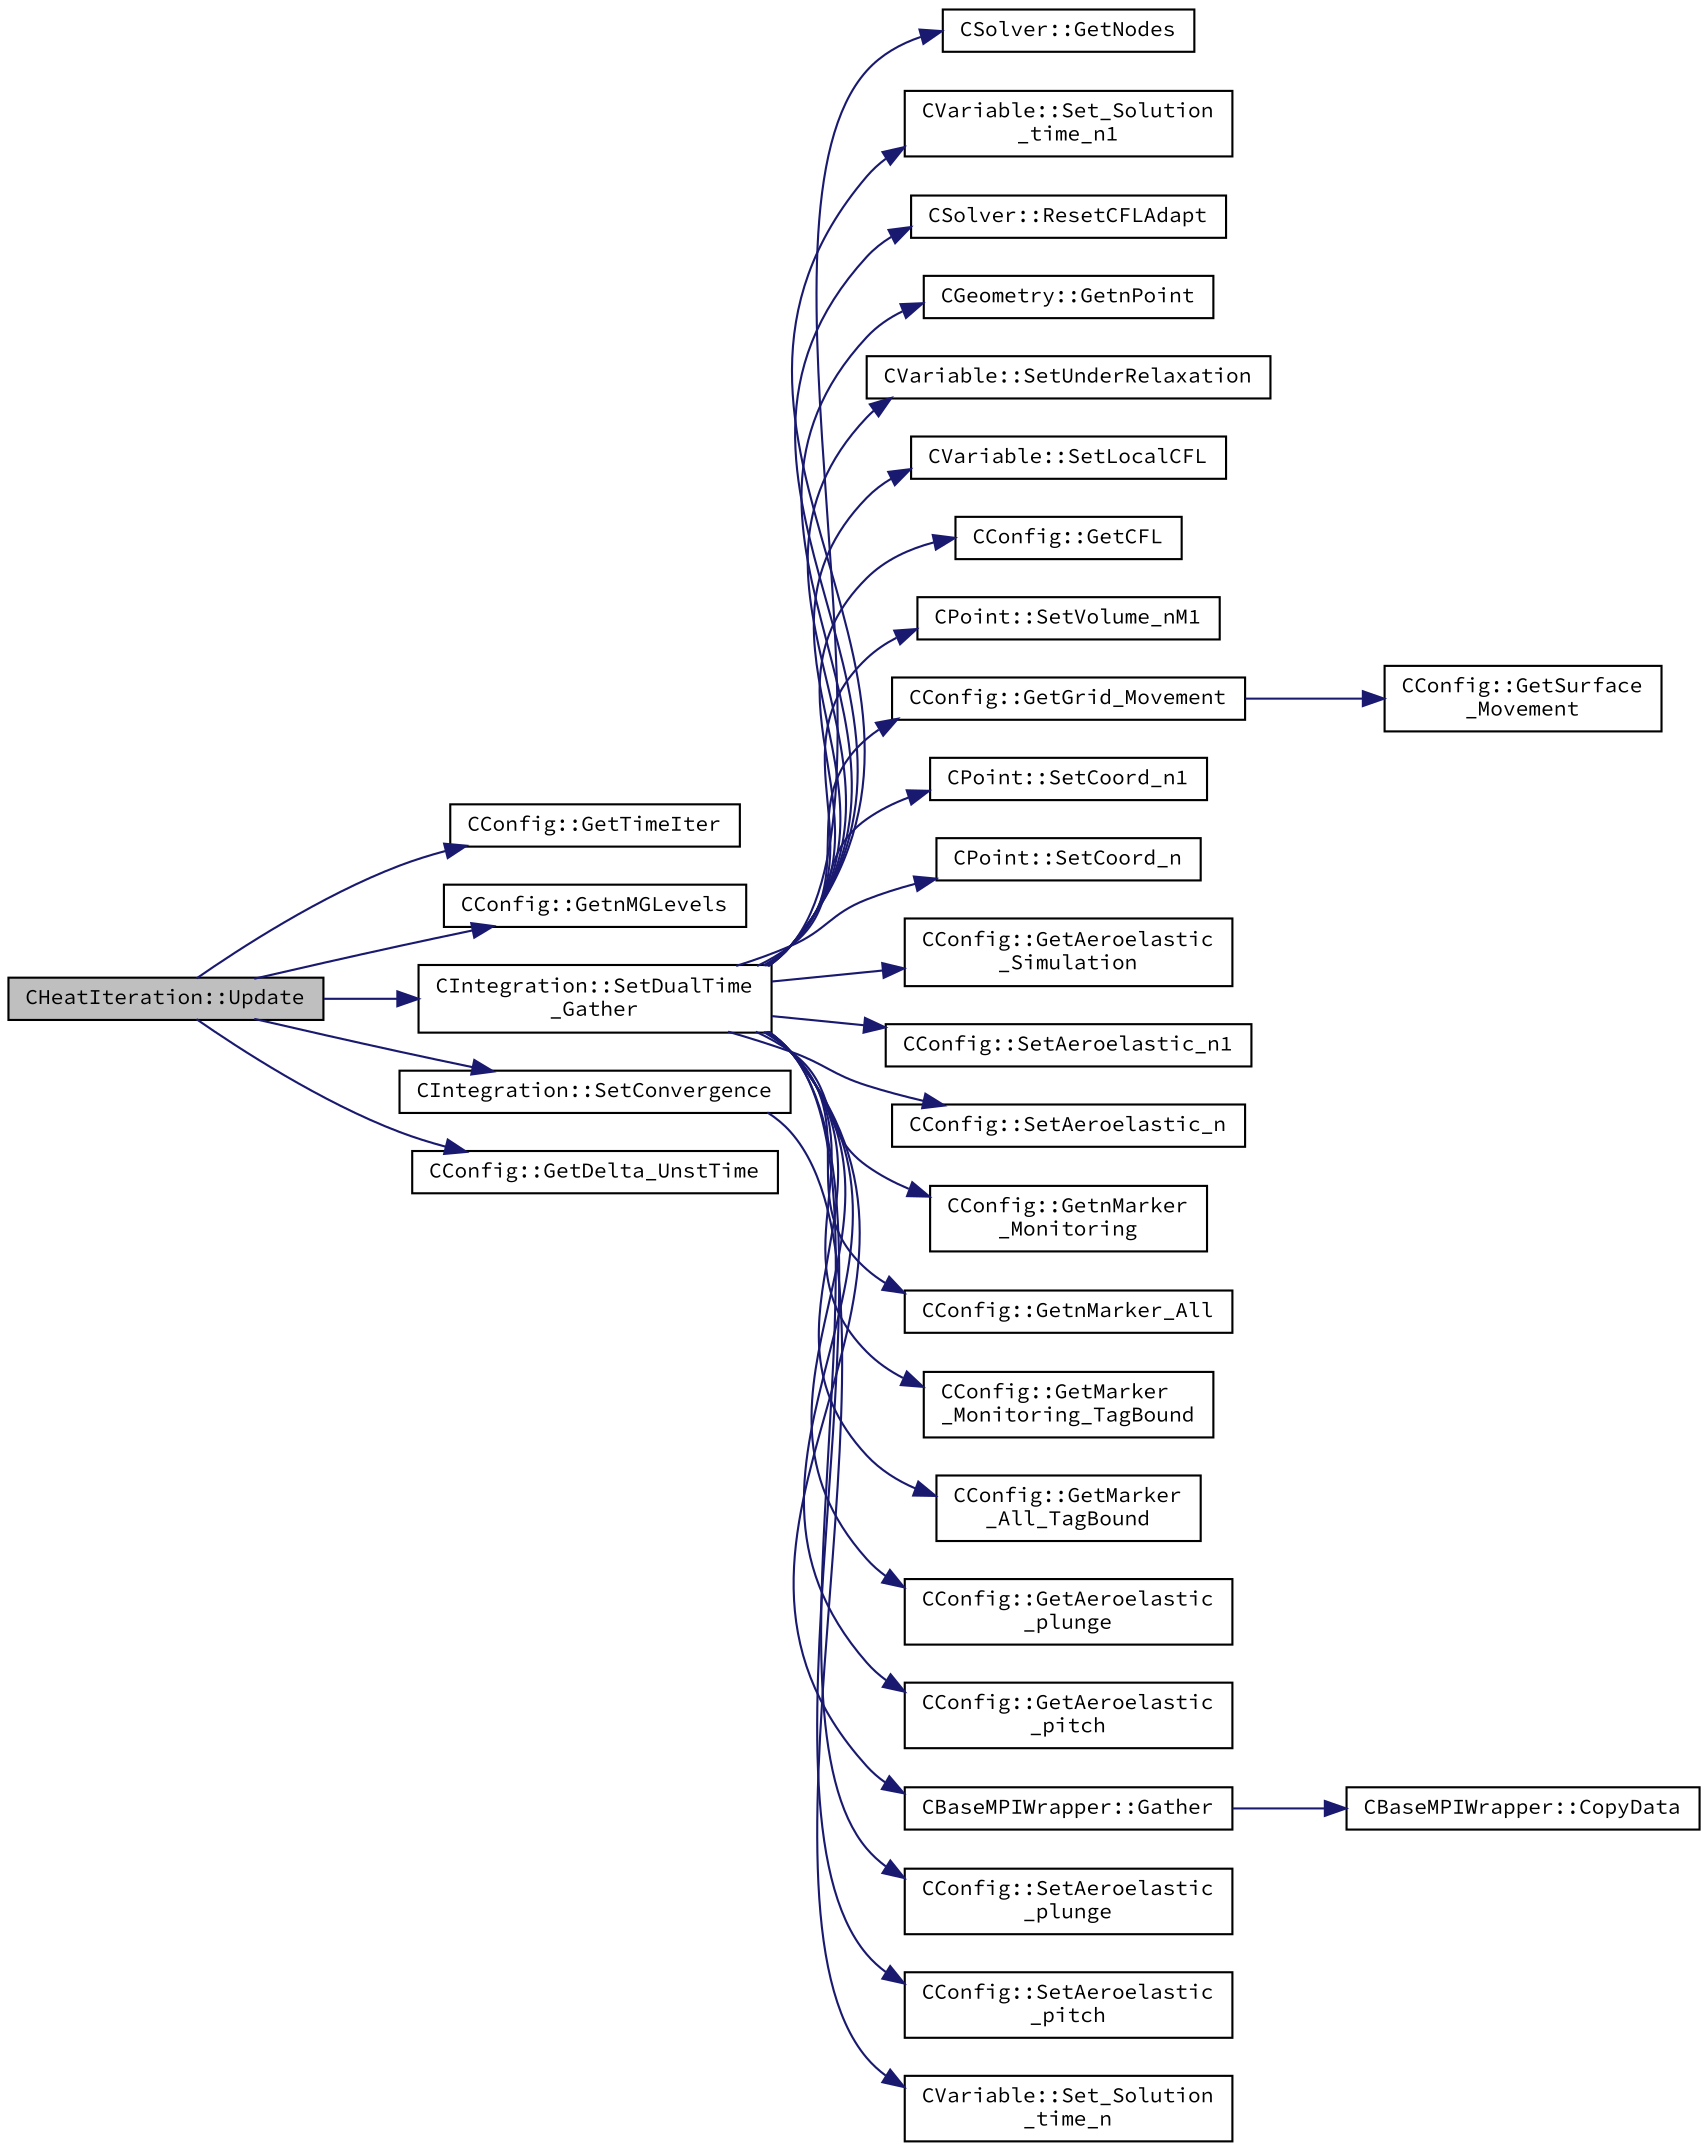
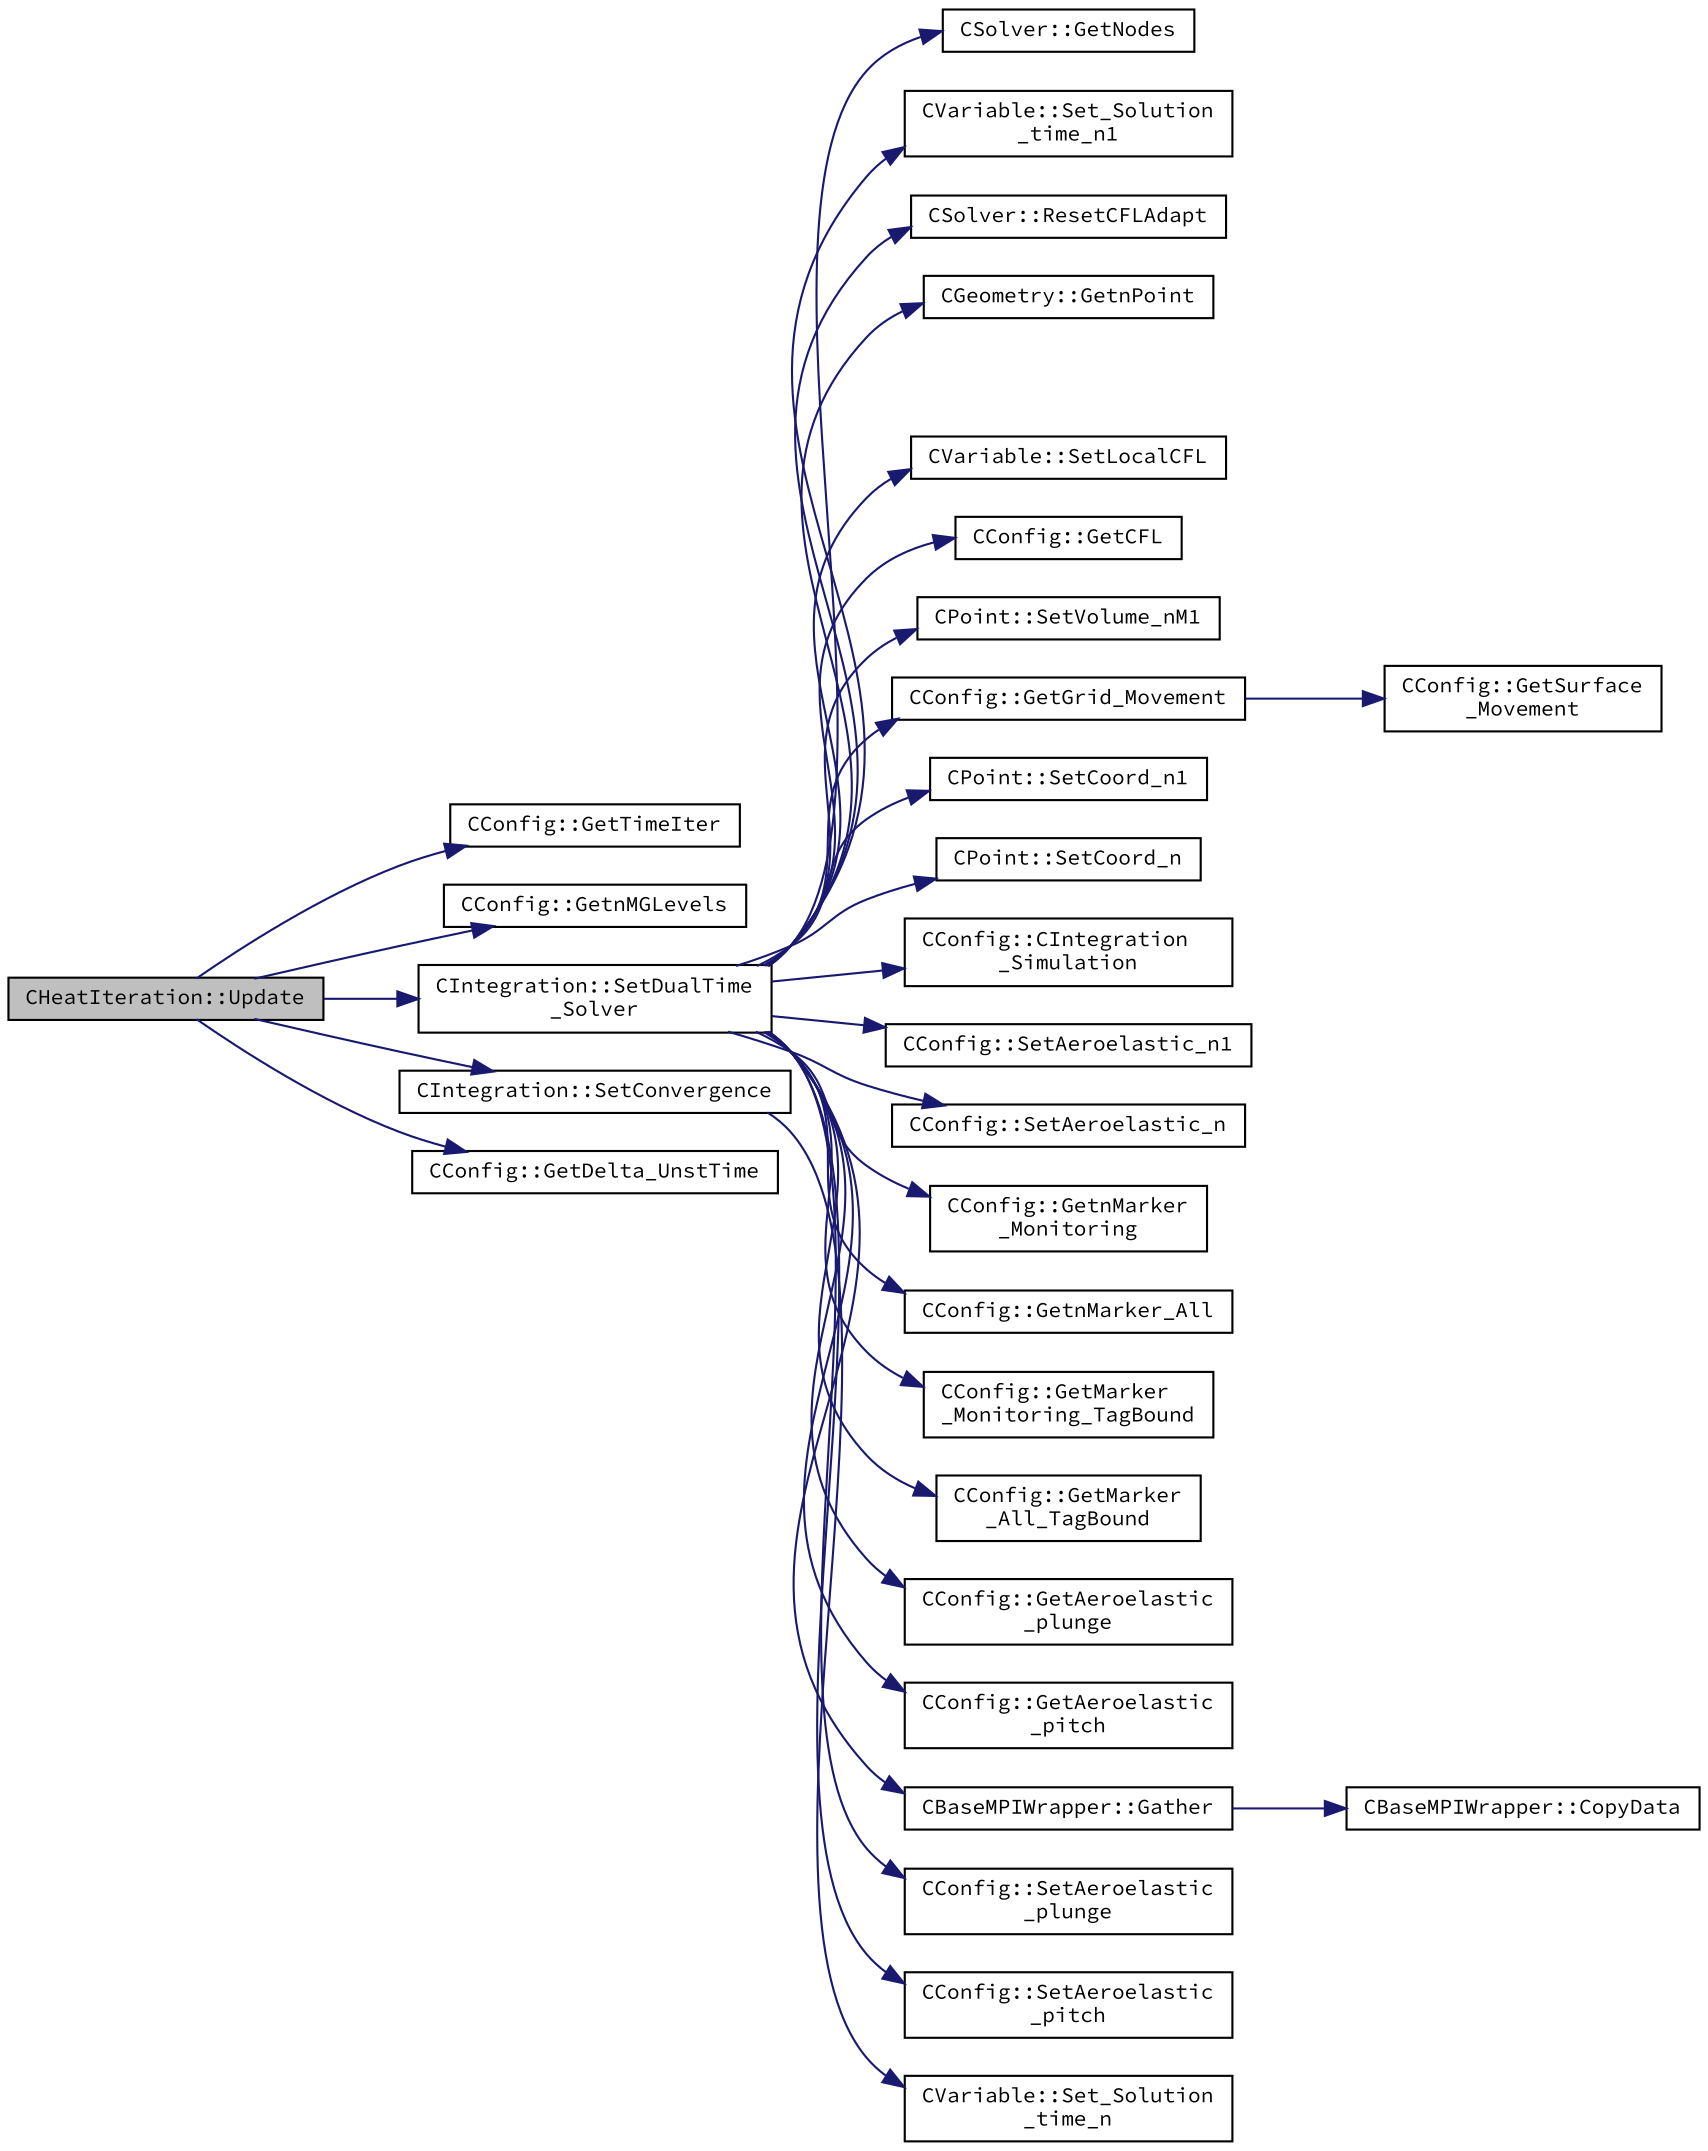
node "CVariable::SetUnderRelaxation": removed
node "CConfig::GetAeroelastic _Simulation": label "CConfig::GetAeroelastic _Simulation" -> "CConfig::CIntegration _Simulation"
node "CIntegration::SetDualTime _Gather": label "CIntegration::SetDualTime _Gather" -> "CIntegration::SetDualTime _Solver"
